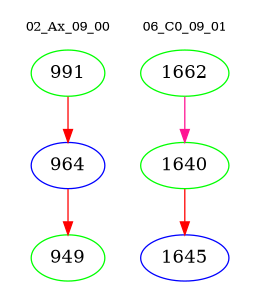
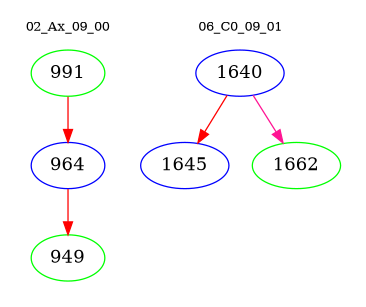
edge "1662" -> "1640": reversed
node "1640": color green -> blue
